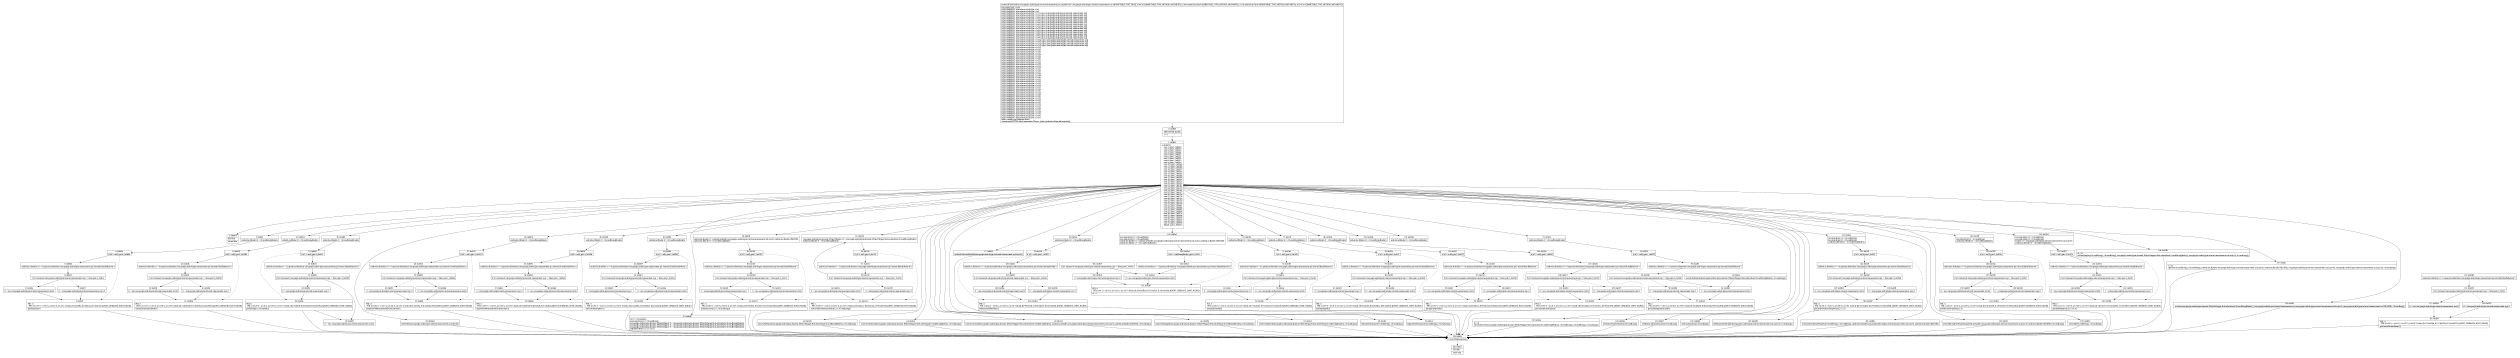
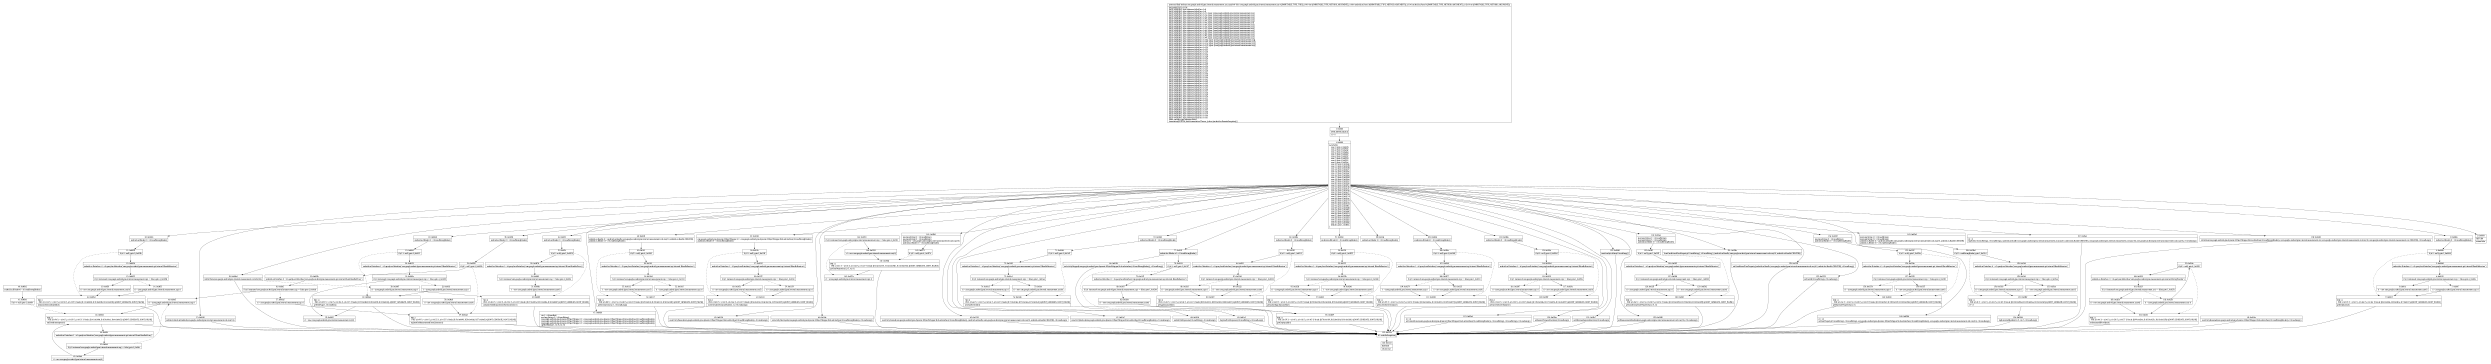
edge "1: 0x0001" -> "40: 0x00b2": removed
edge "98: 0x024a" -> "99: 0x024e": now "102: 0x025b" -> "99: 0x024e"
node "113: 0x028a": added
edge "58: 0x0137" -> "55: 0x0120": now "58: 0x0137" -> "60: 0x013c"
edge "41: 0x00b6" -> "42: 0x00b9": now "46: 0x00cb" -> "42: 0x00b9"
node "143: 0x0374": removed
edge "152: 0x03c1" -> "155: 0x03ce": now "152: 0x03c1" -> "153: 0x03c9"
edge "1: 0x0001" -> "66: 0x0196": now "77: 0x01f0" -> "66: 0x0196"
edge "29: 0x0085" -> "30: 0x0087": now "25: 0x006d" -> "30: 0x0087"
edge "36: 0x00a3" -> "38: 0x00a8": now "36: 0x00a3" -> "44: 0x00c3"
edge "62: 0x014a" -> "96: 0x0240": now "62: 0x014a" -> "159: 0x041a"
edge "87: 0x021d" -> "90: 0x0227": now "85: 0x0212" -> "90: 0x0227"
node "81: 0x0201": removed
edge "145: 0x037e" -> "147: 0x0386": reversed
edge "104: 0x0263" -> "69: 0x01c5": now "104: 0x0263" -> "159: 0x041a"
edge "97: 0x0245" -> "159: 0x041a": added
edge "17: 0x0042" -> "69: 0x01c5": now "17: 0x0042" -> "159: 0x041a"
node "156: 0x03d4": added
